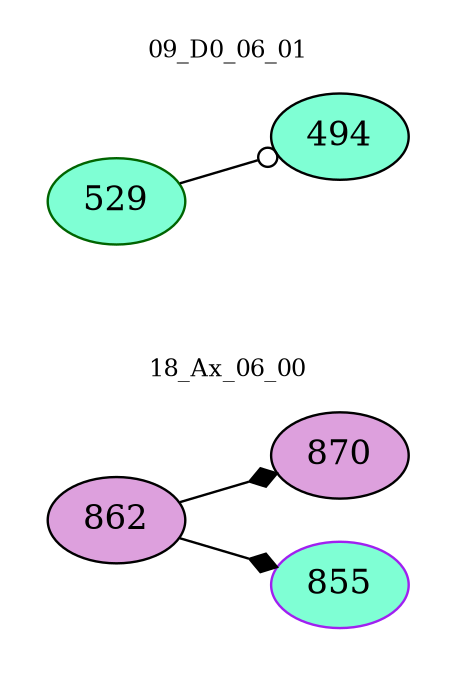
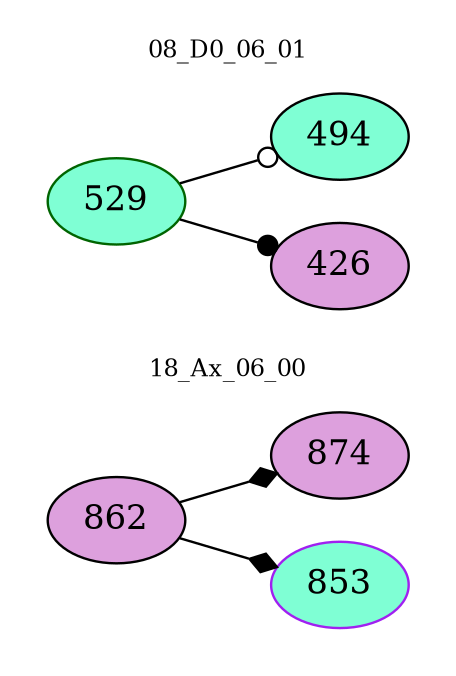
cluster "09_D0_06_01": label "09_D0_06_01" -> "08_D0_06_01"
node "426": added
node "870": label "870" -> "874"
node "855": label "855" -> "853"
